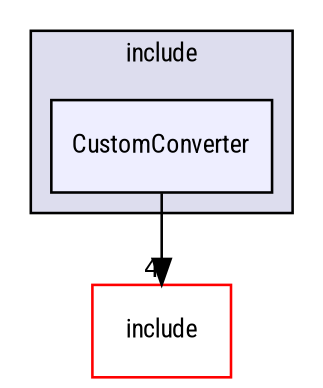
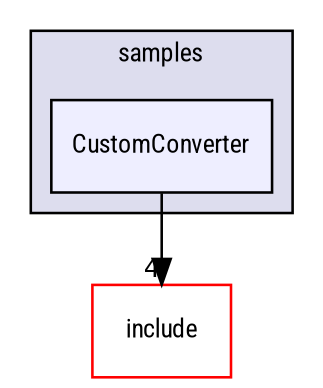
cluster "include": label "include" -> "samples"
